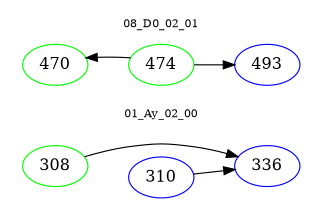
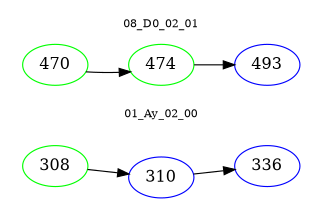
edge "474" -> "470": reversed
edge "308" -> "336": now "308" -> "310"
